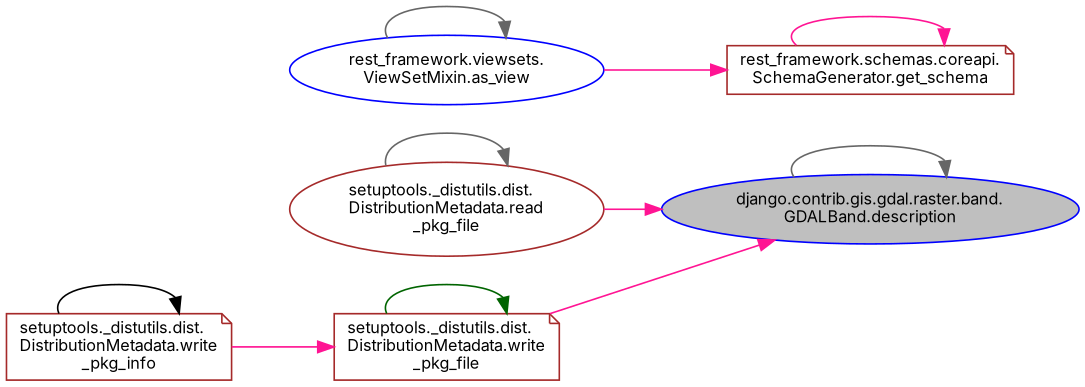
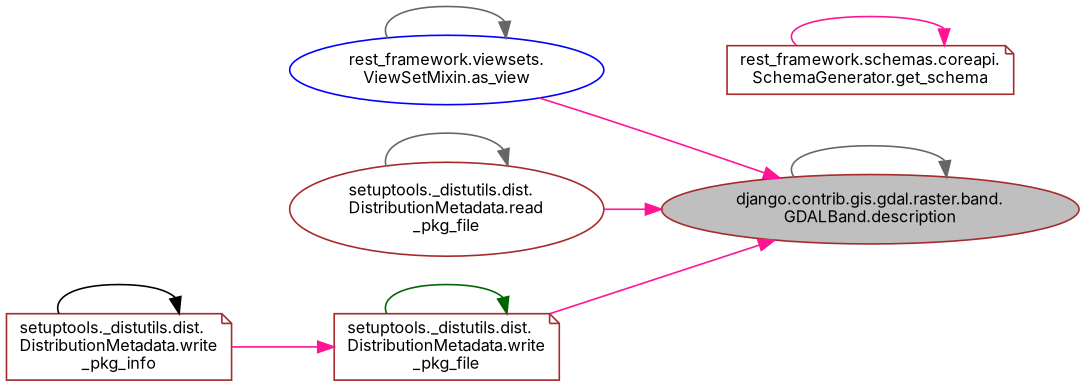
edge "rest_framework.viewsets. ViewSetMixin.as_view" -> "rest_framework.schemas.coreapi. SchemaGenerator.get_schema": now "rest_framework.viewsets. ViewSetMixin.as_view" -> "django.contrib.gis.gdal.raster.band. GDALBand.description"
node "django.contrib.gis.gdal.raster.band. GDALBand.description": color blue -> brown
